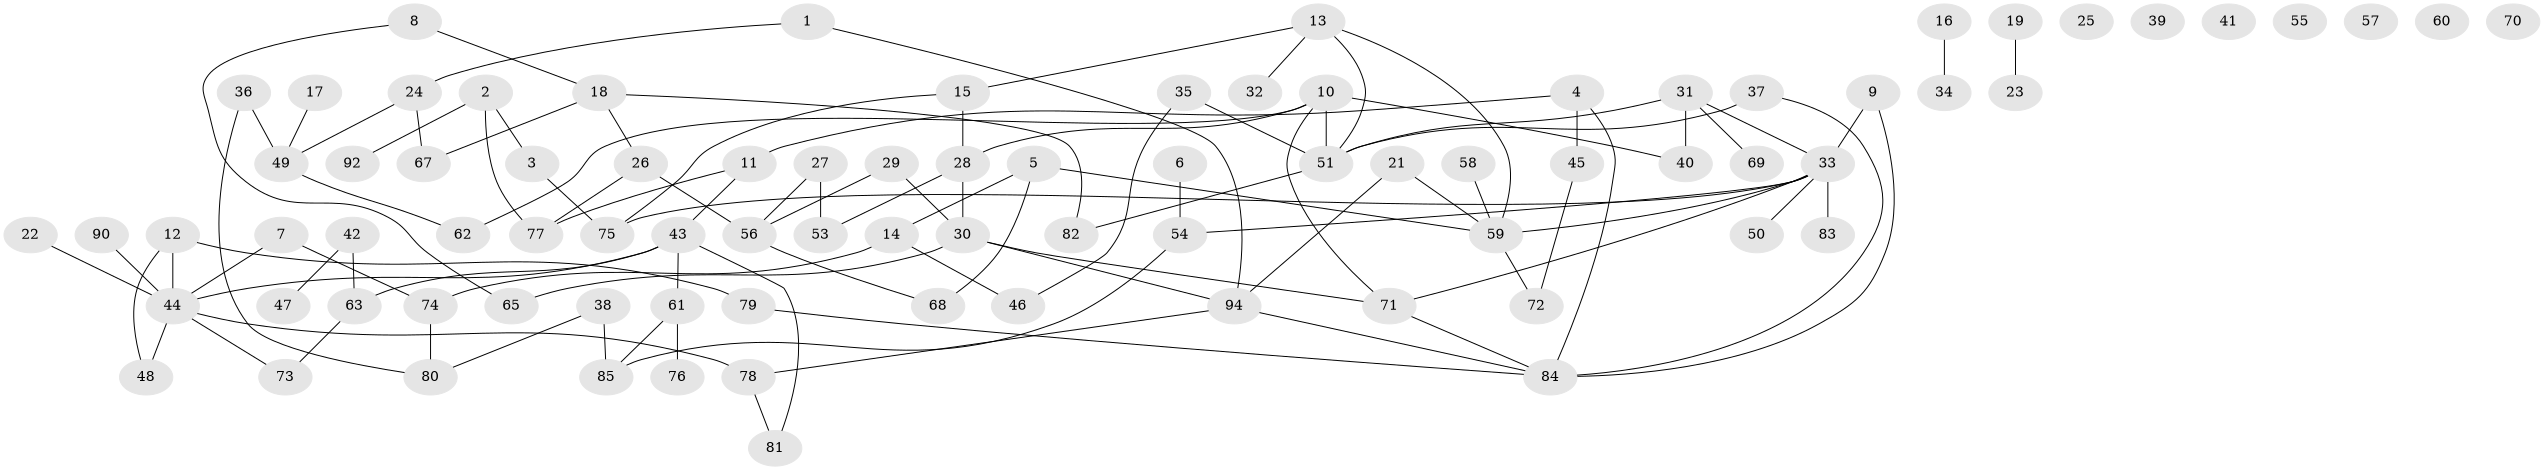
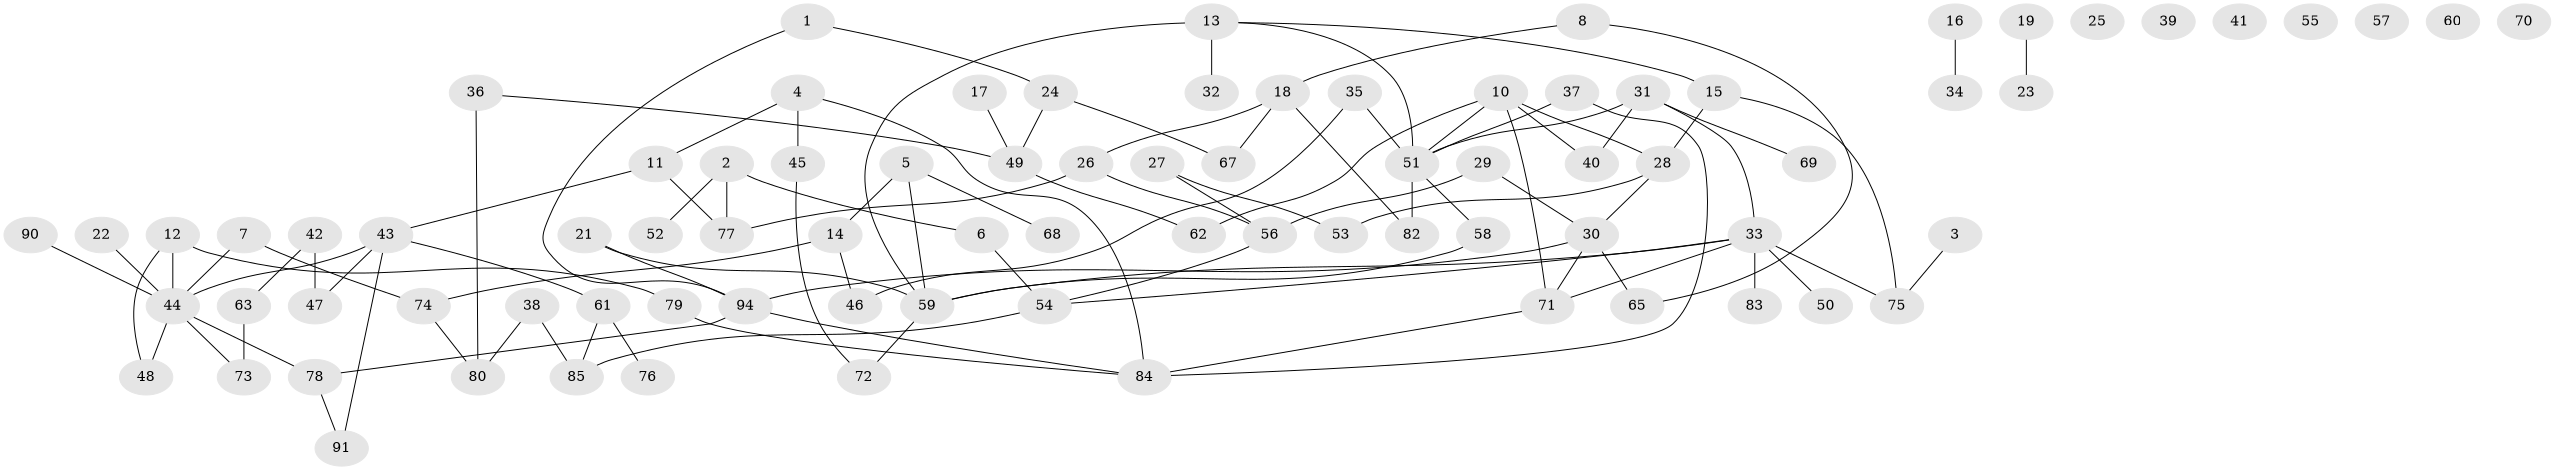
node "9": removed
edge "2" -- "3": now "2" -- "6"
node "92": label "92" -> "52"
edge "51" -- "58": added
edge "43" -- "63": now "43" -- "47"
edge "56" -- "68": now "56" -- "54"
node "81": label "81" -> "91"
